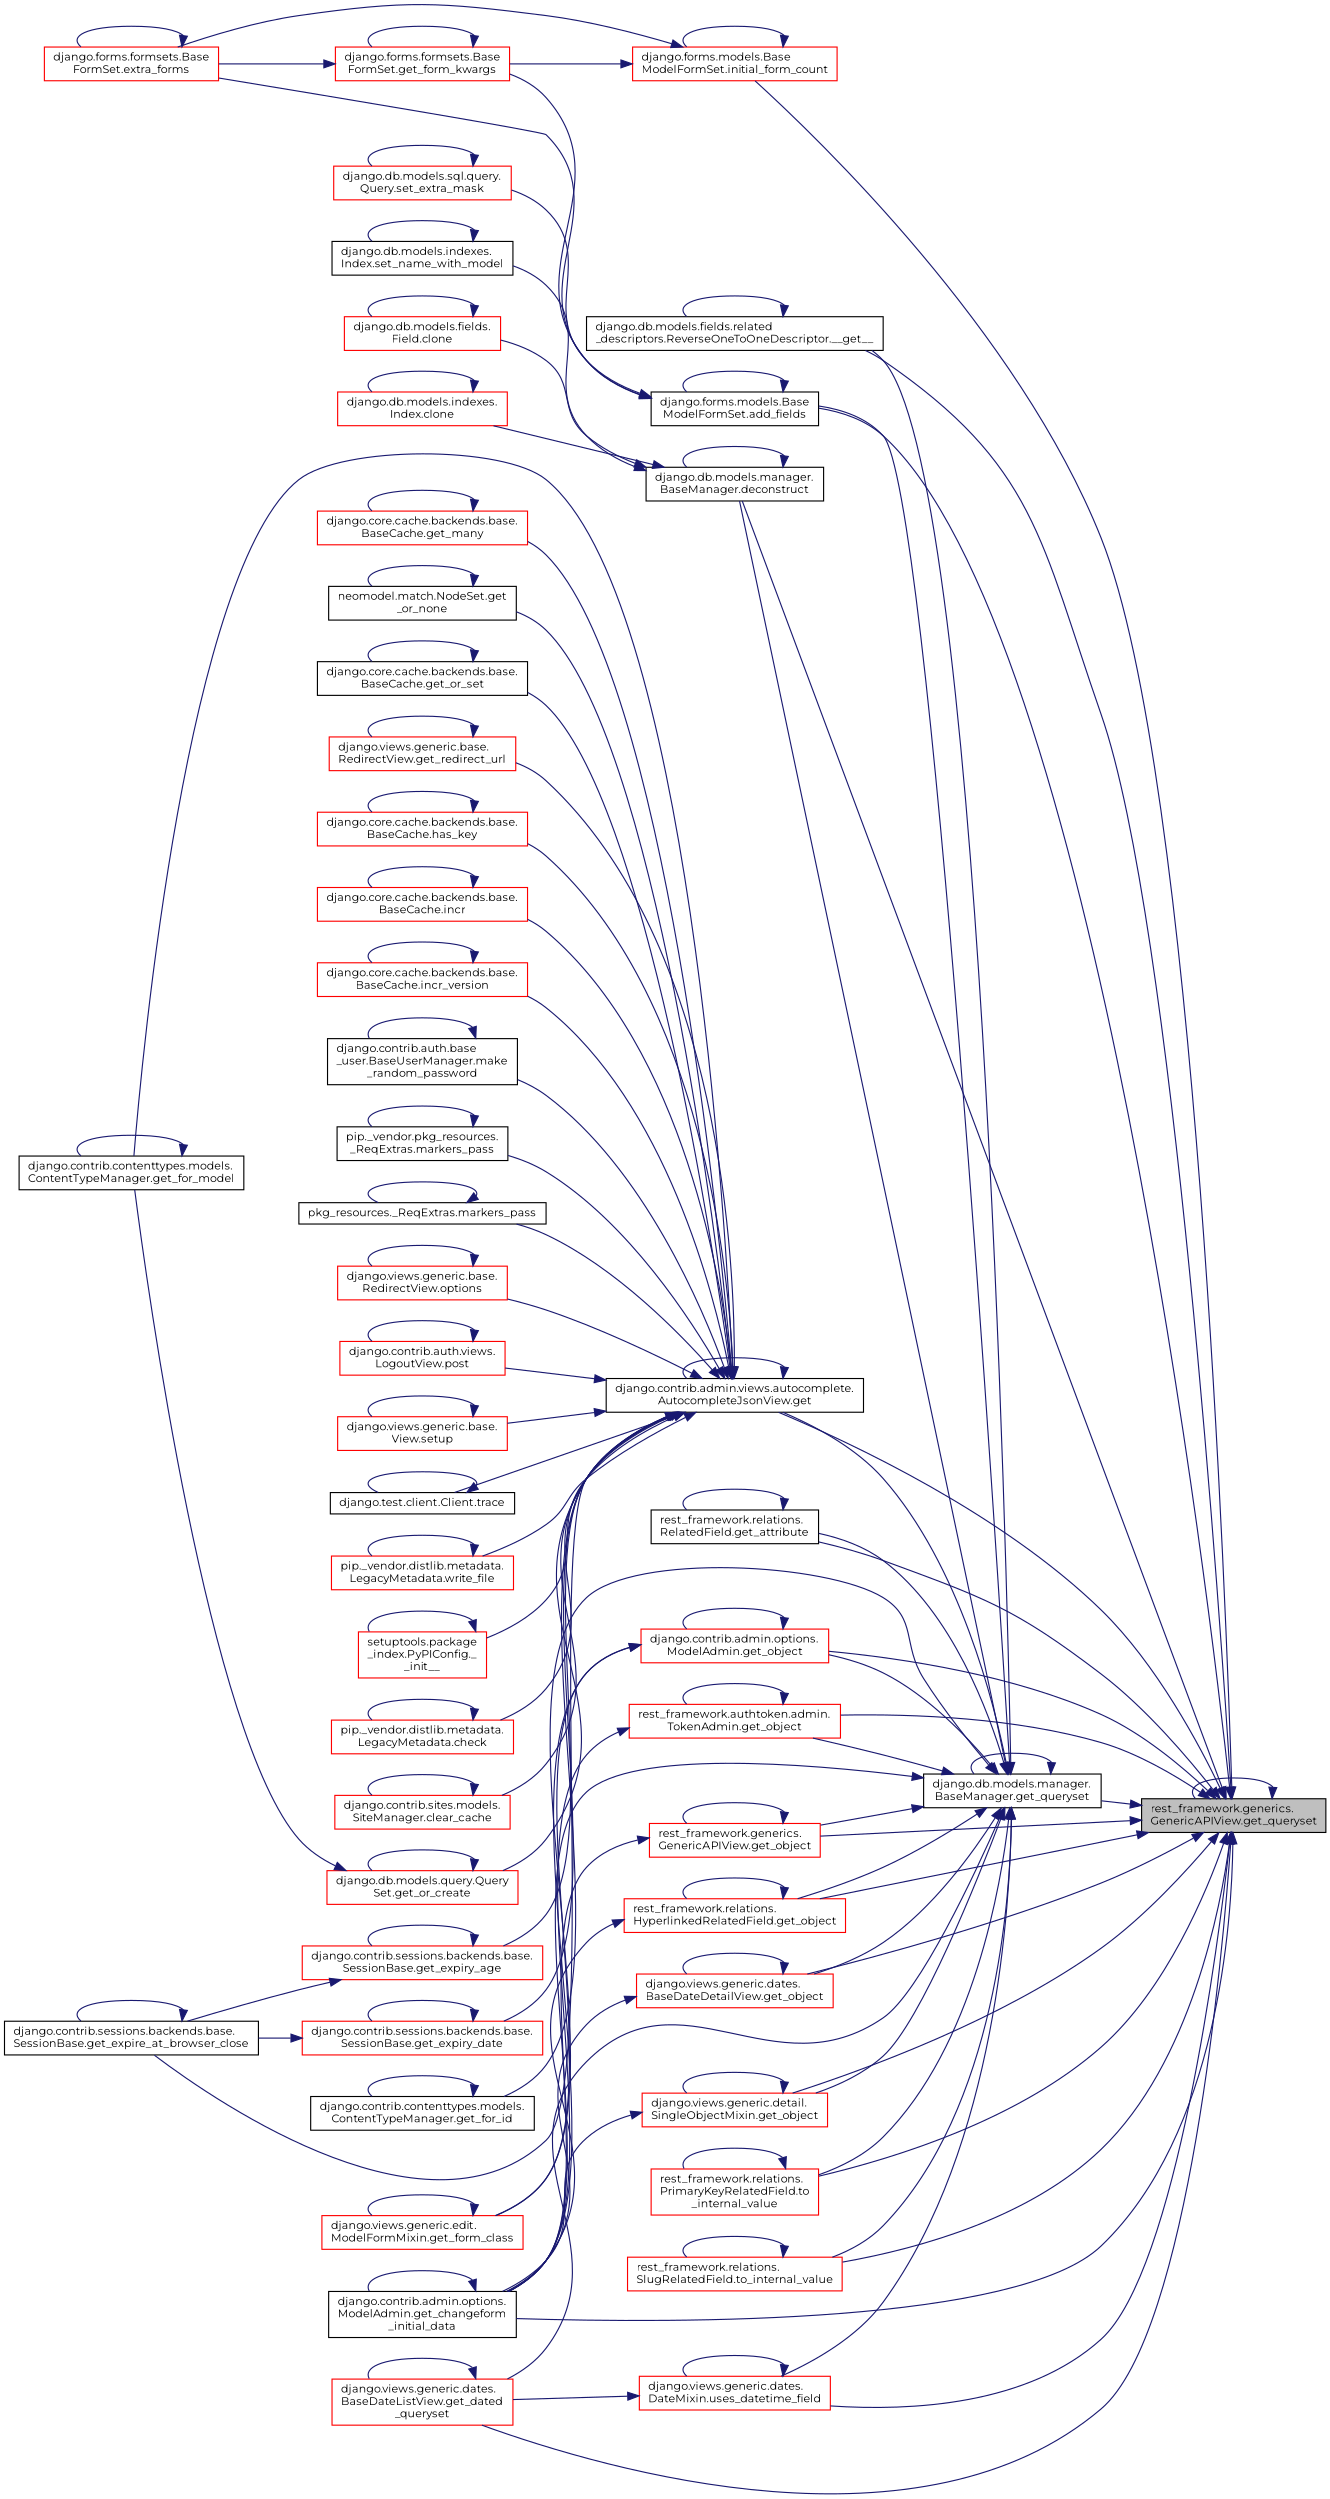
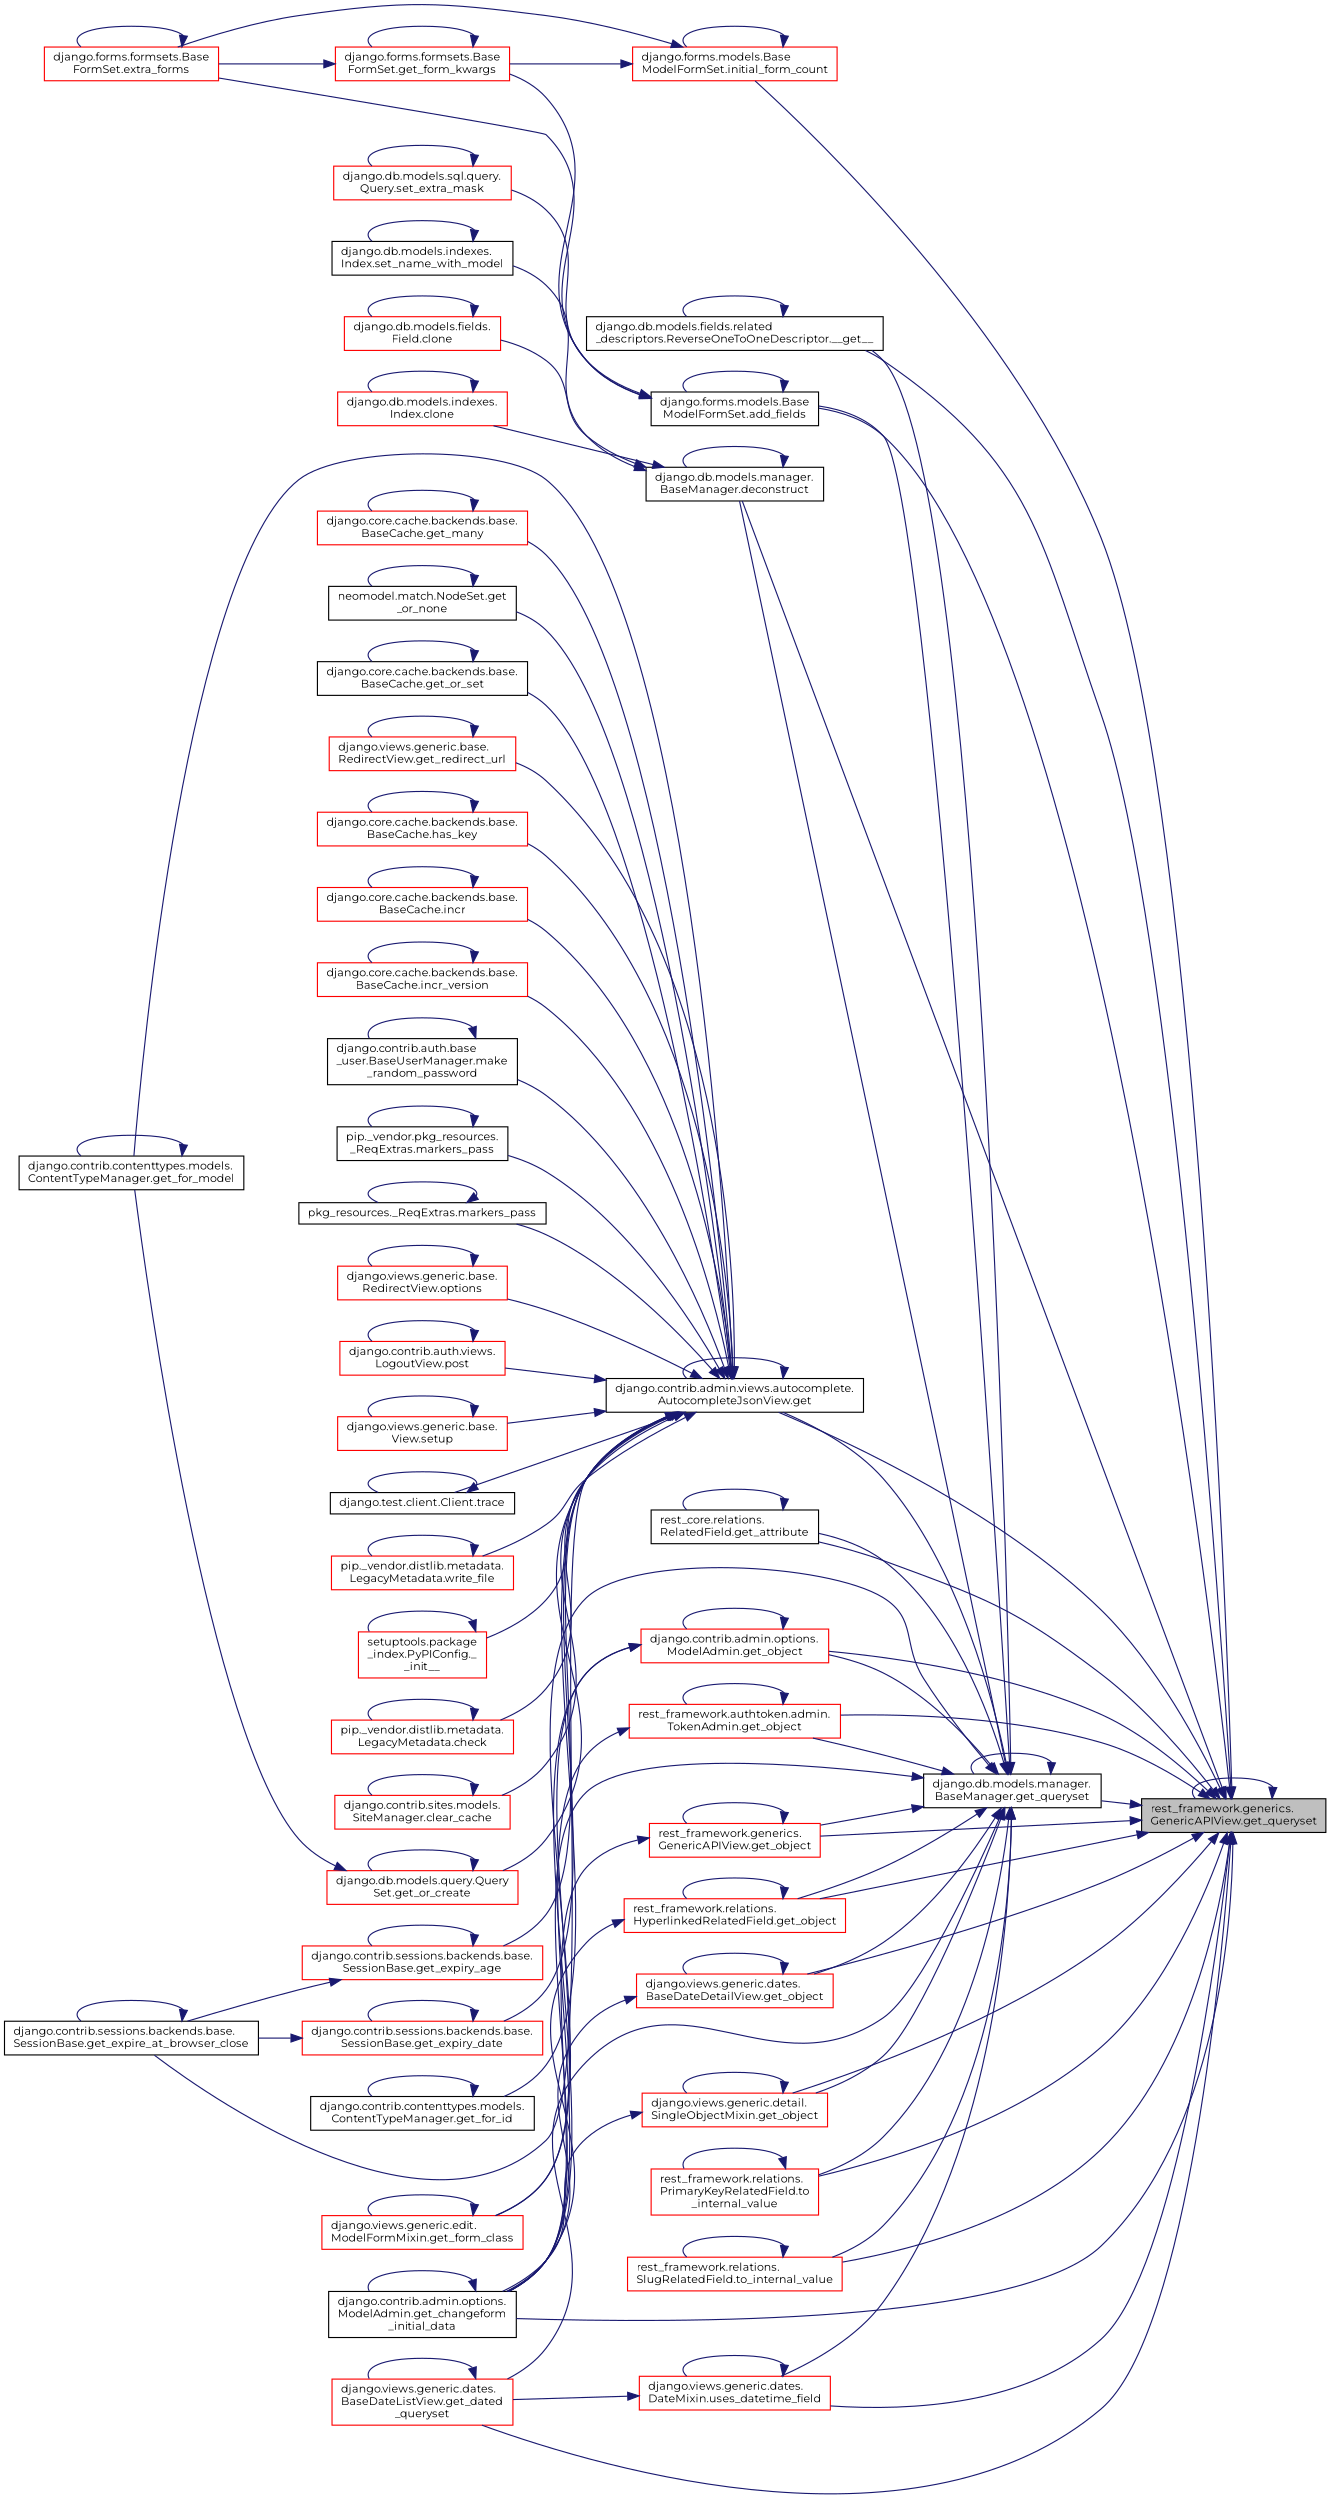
node "rest_framework.relations. RelatedField.get_attribute": label "rest_framework.relations. RelatedField.get_attribute" -> "rest_core.relations. RelatedField.get_attribute"
